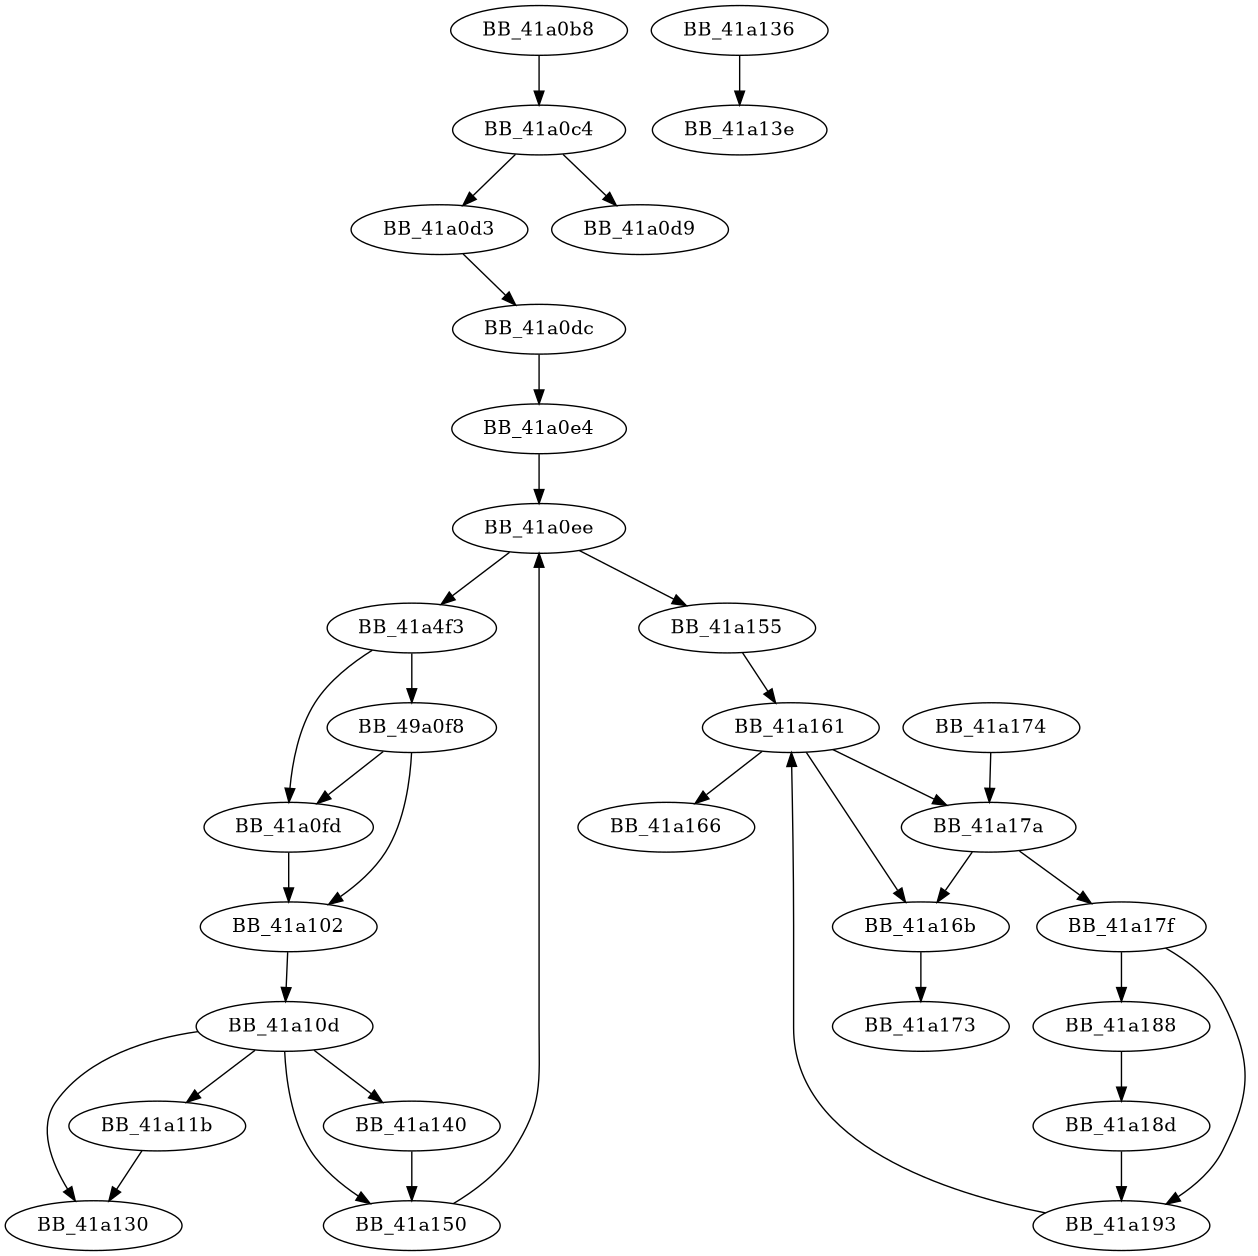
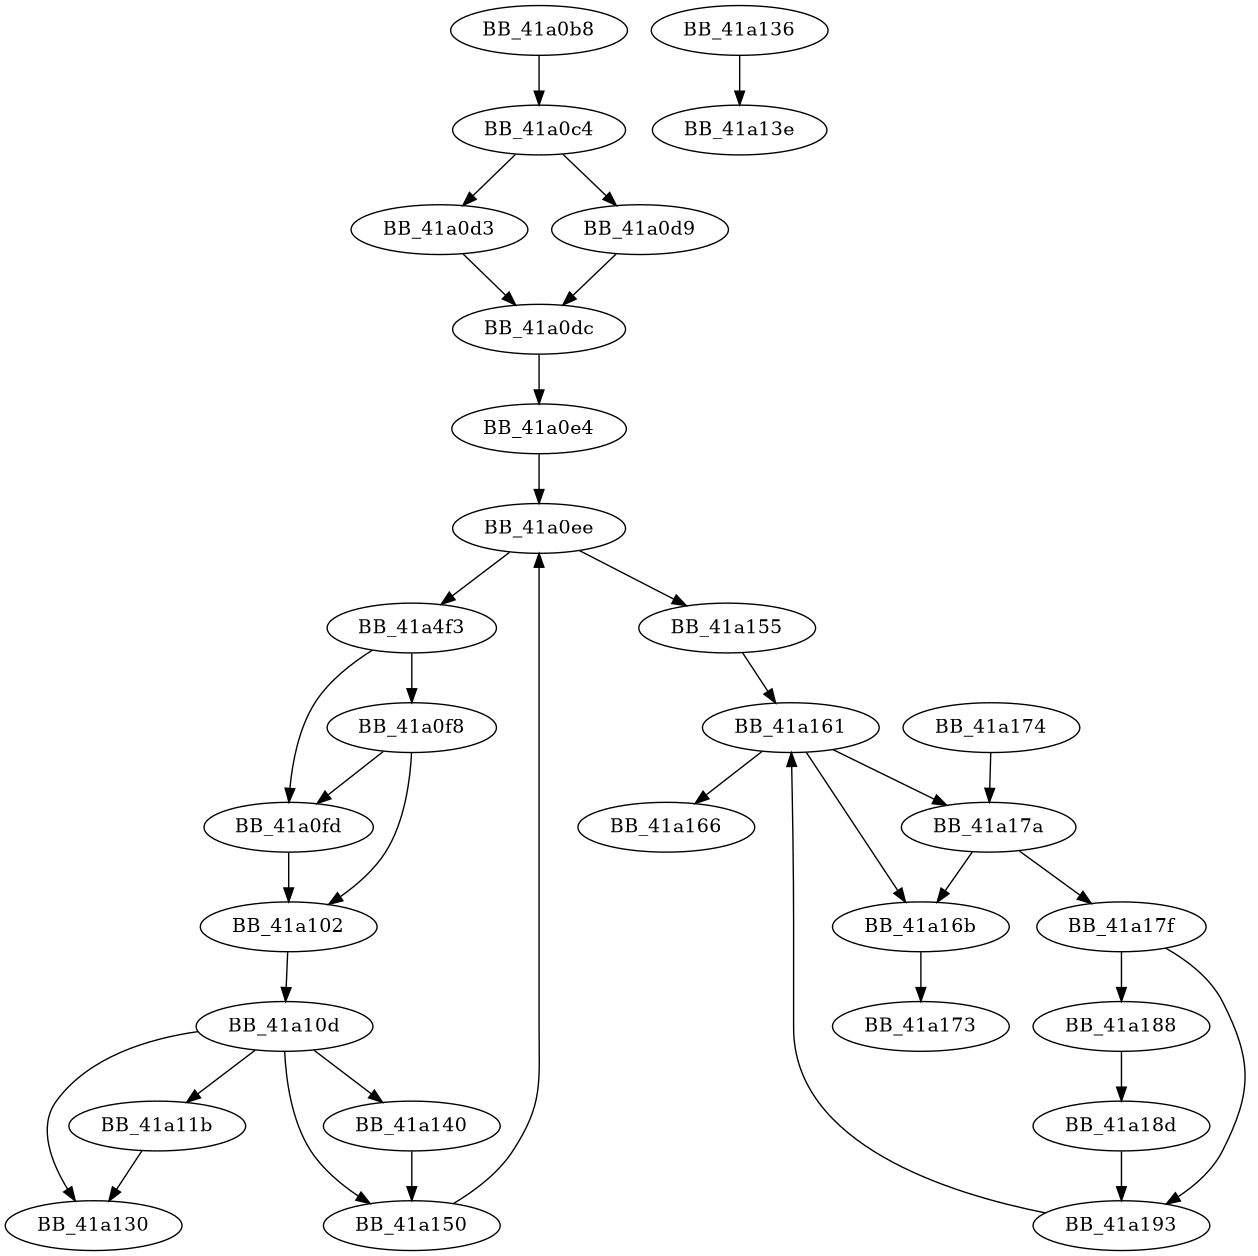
edge "BB_41a0d9" -> "BB_41a0dc": added
node "BB_49a0f8": label "BB_49a0f8" -> "BB_41a0f8"
